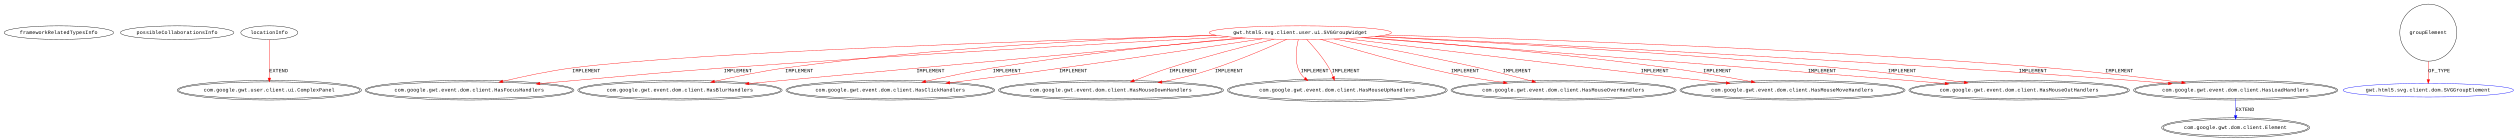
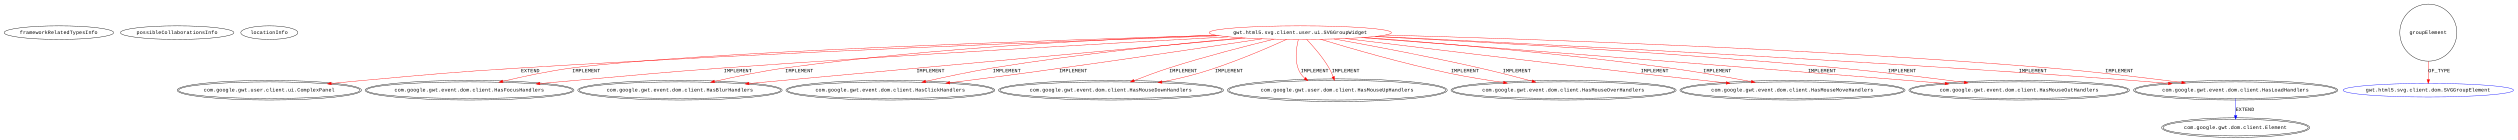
edge "locationInfo" -> "com.google.gwt.user.client.ui.ComplexPanel": now "gwt.html5.svg.client.user.ui.SVGGroupWidget" -> "com.google.gwt.user.client.ui.ComplexPanel"
node "com.google.gwt.event.dom.client.HasMouseUpHandlers": label "com.google.gwt.event.dom.client.HasMouseUpHandlers" -> "com.google.gwt.user.dom.client.HasMouseUpHandlers"
